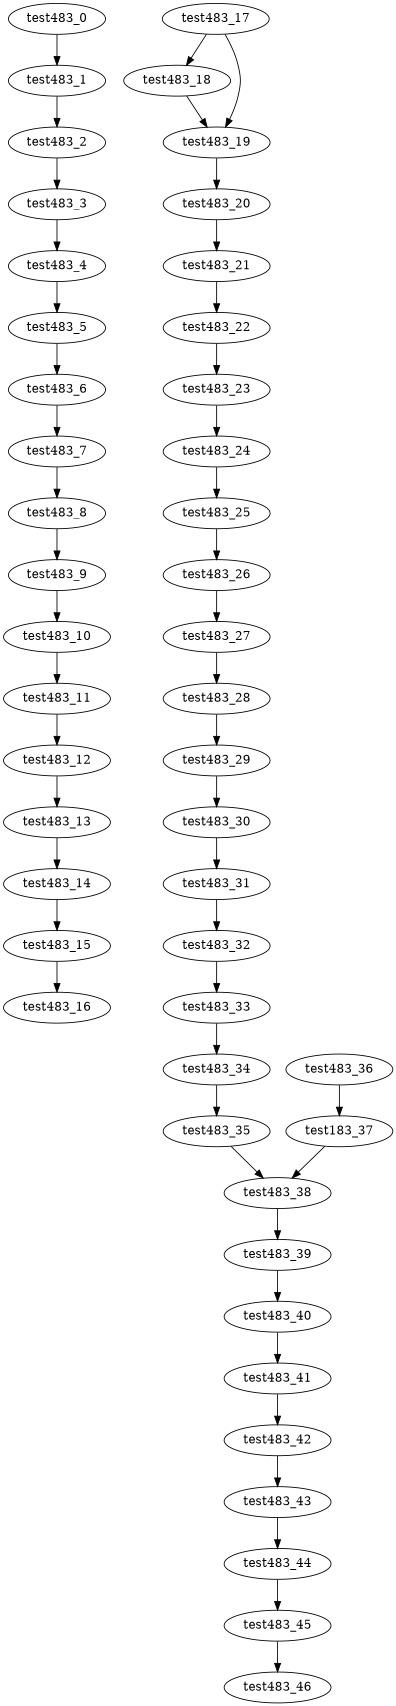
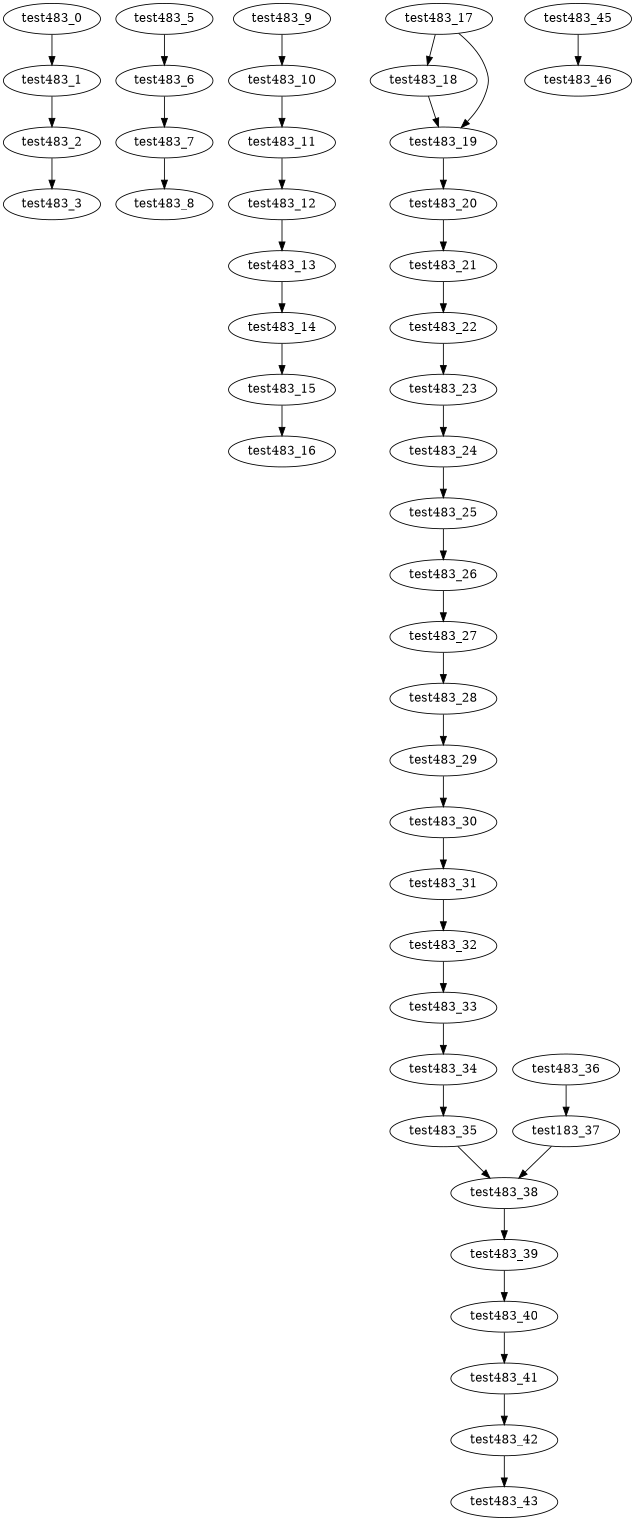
node "test483_4": removed
edge "test483_8" -> "test483_9": removed
node "test483_44": removed
